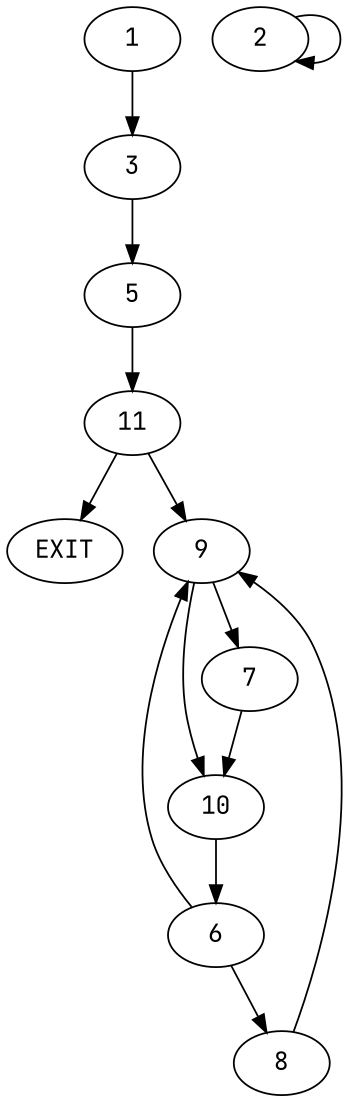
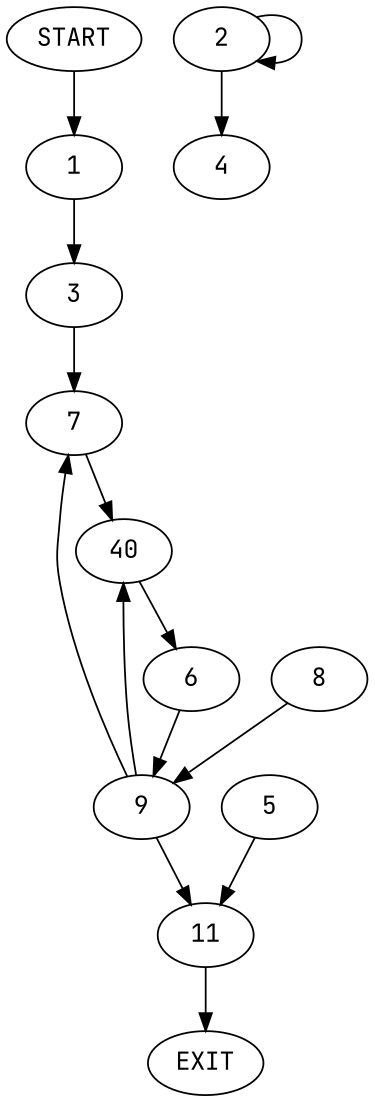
node "START": added
node "4": added
edge "3" -> "5": now "3" -> "7"
edge "11" -> "9": reversed
node "10": label "10" -> "40"
edge "6" -> "8": removed
